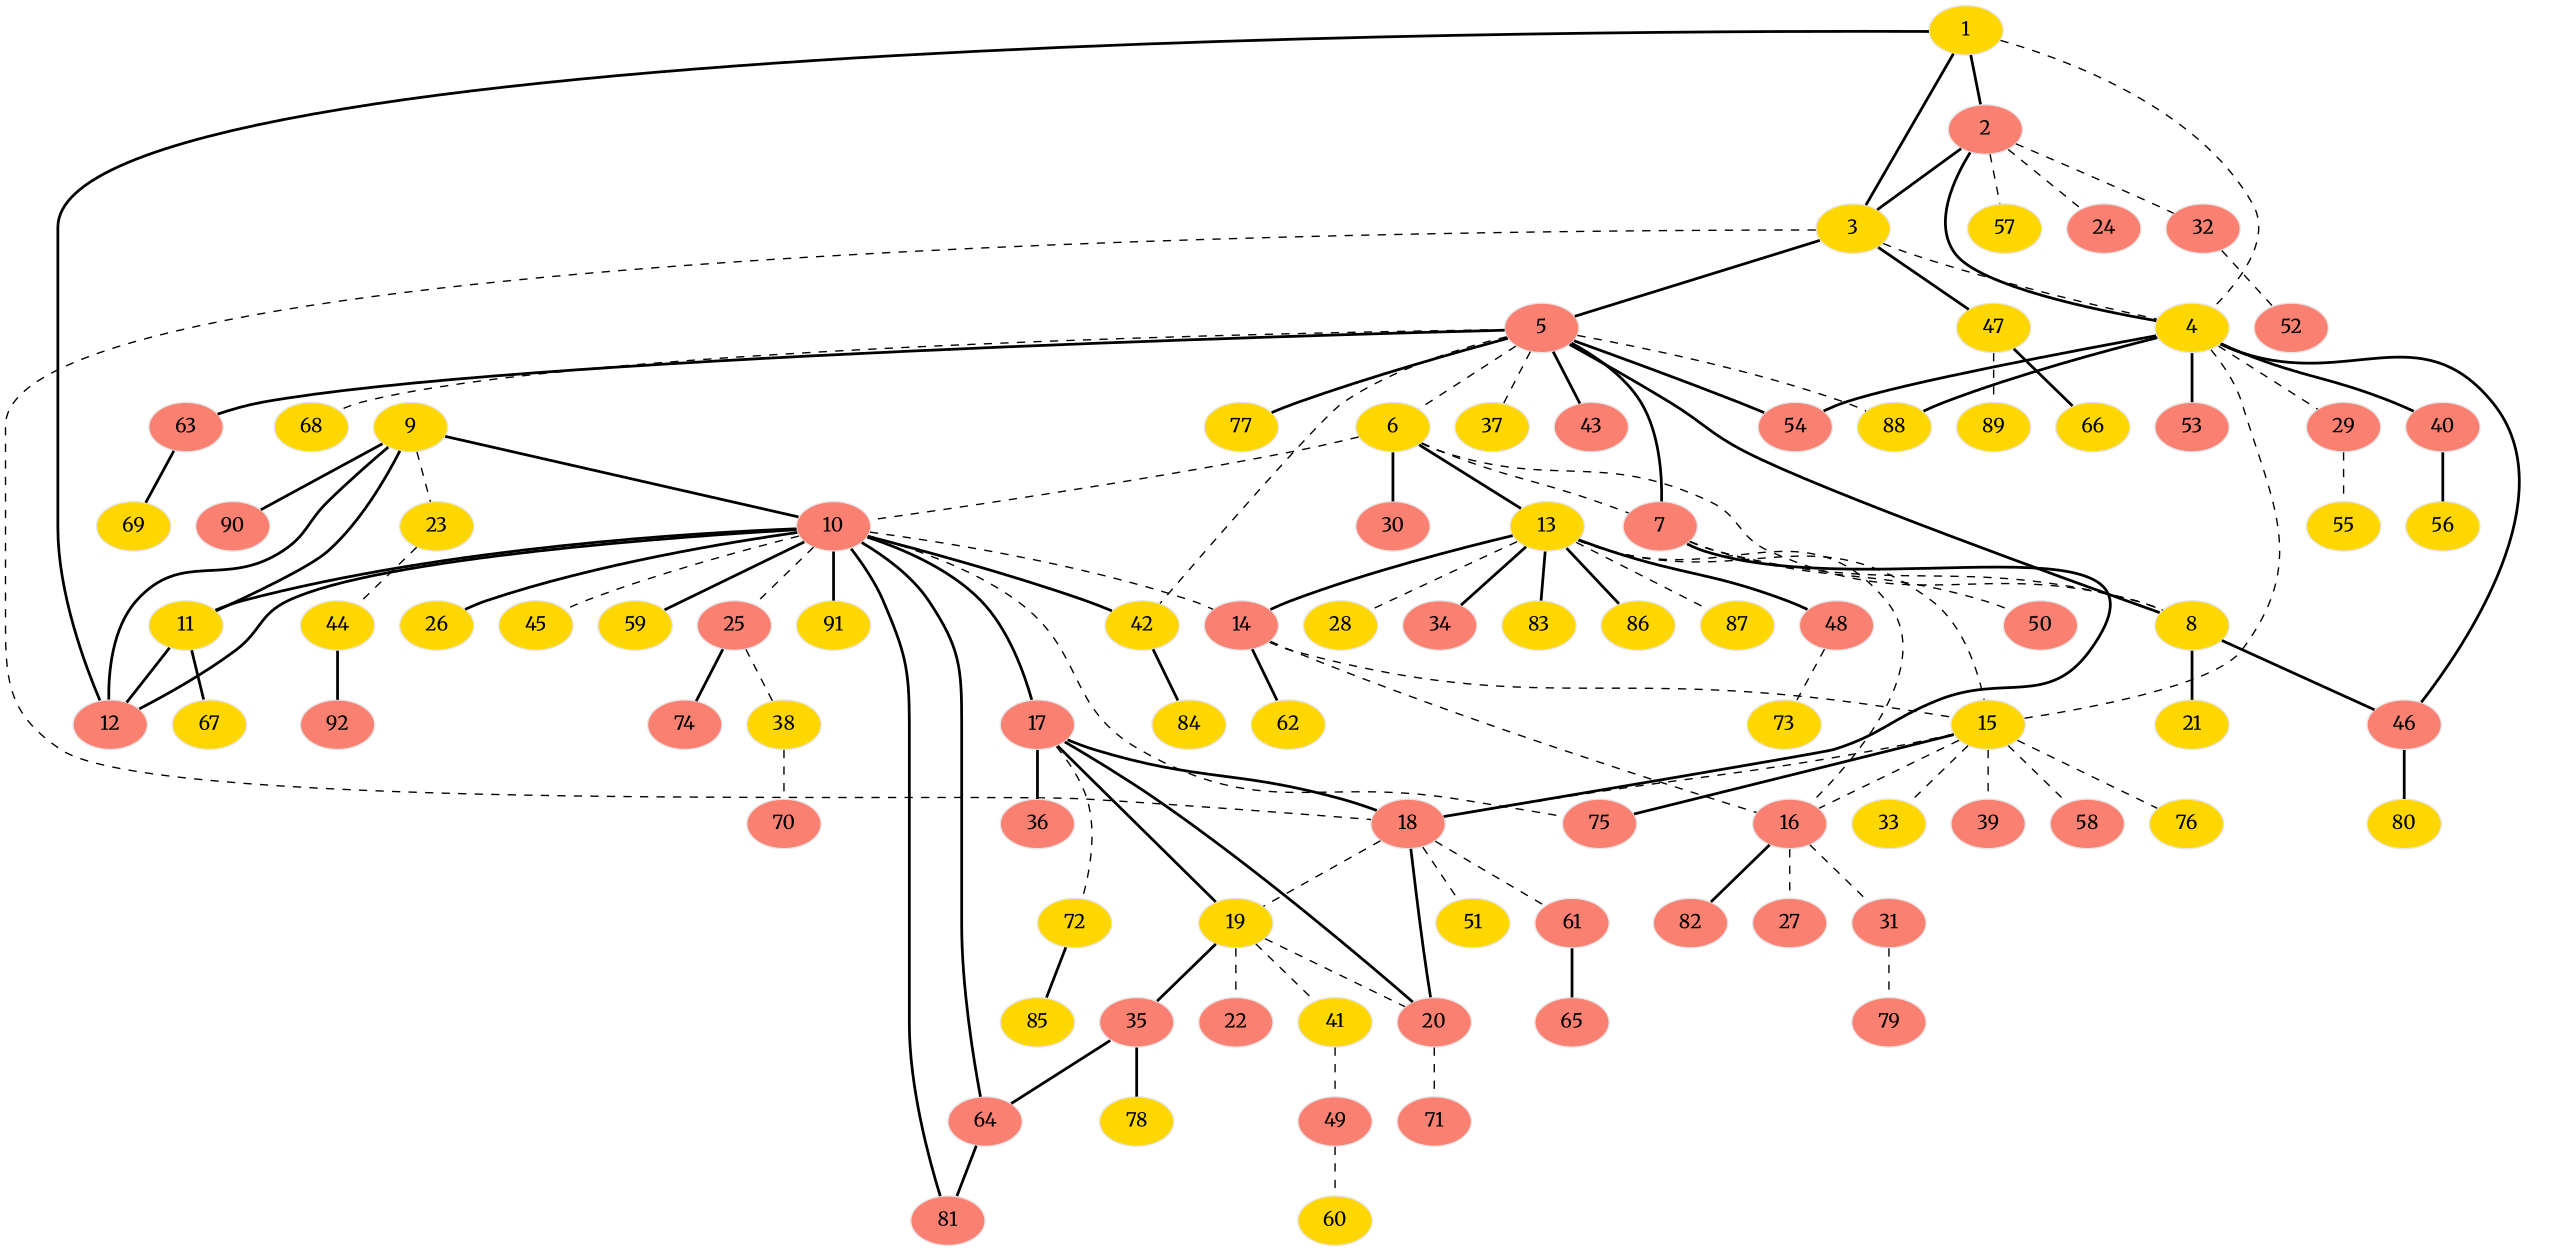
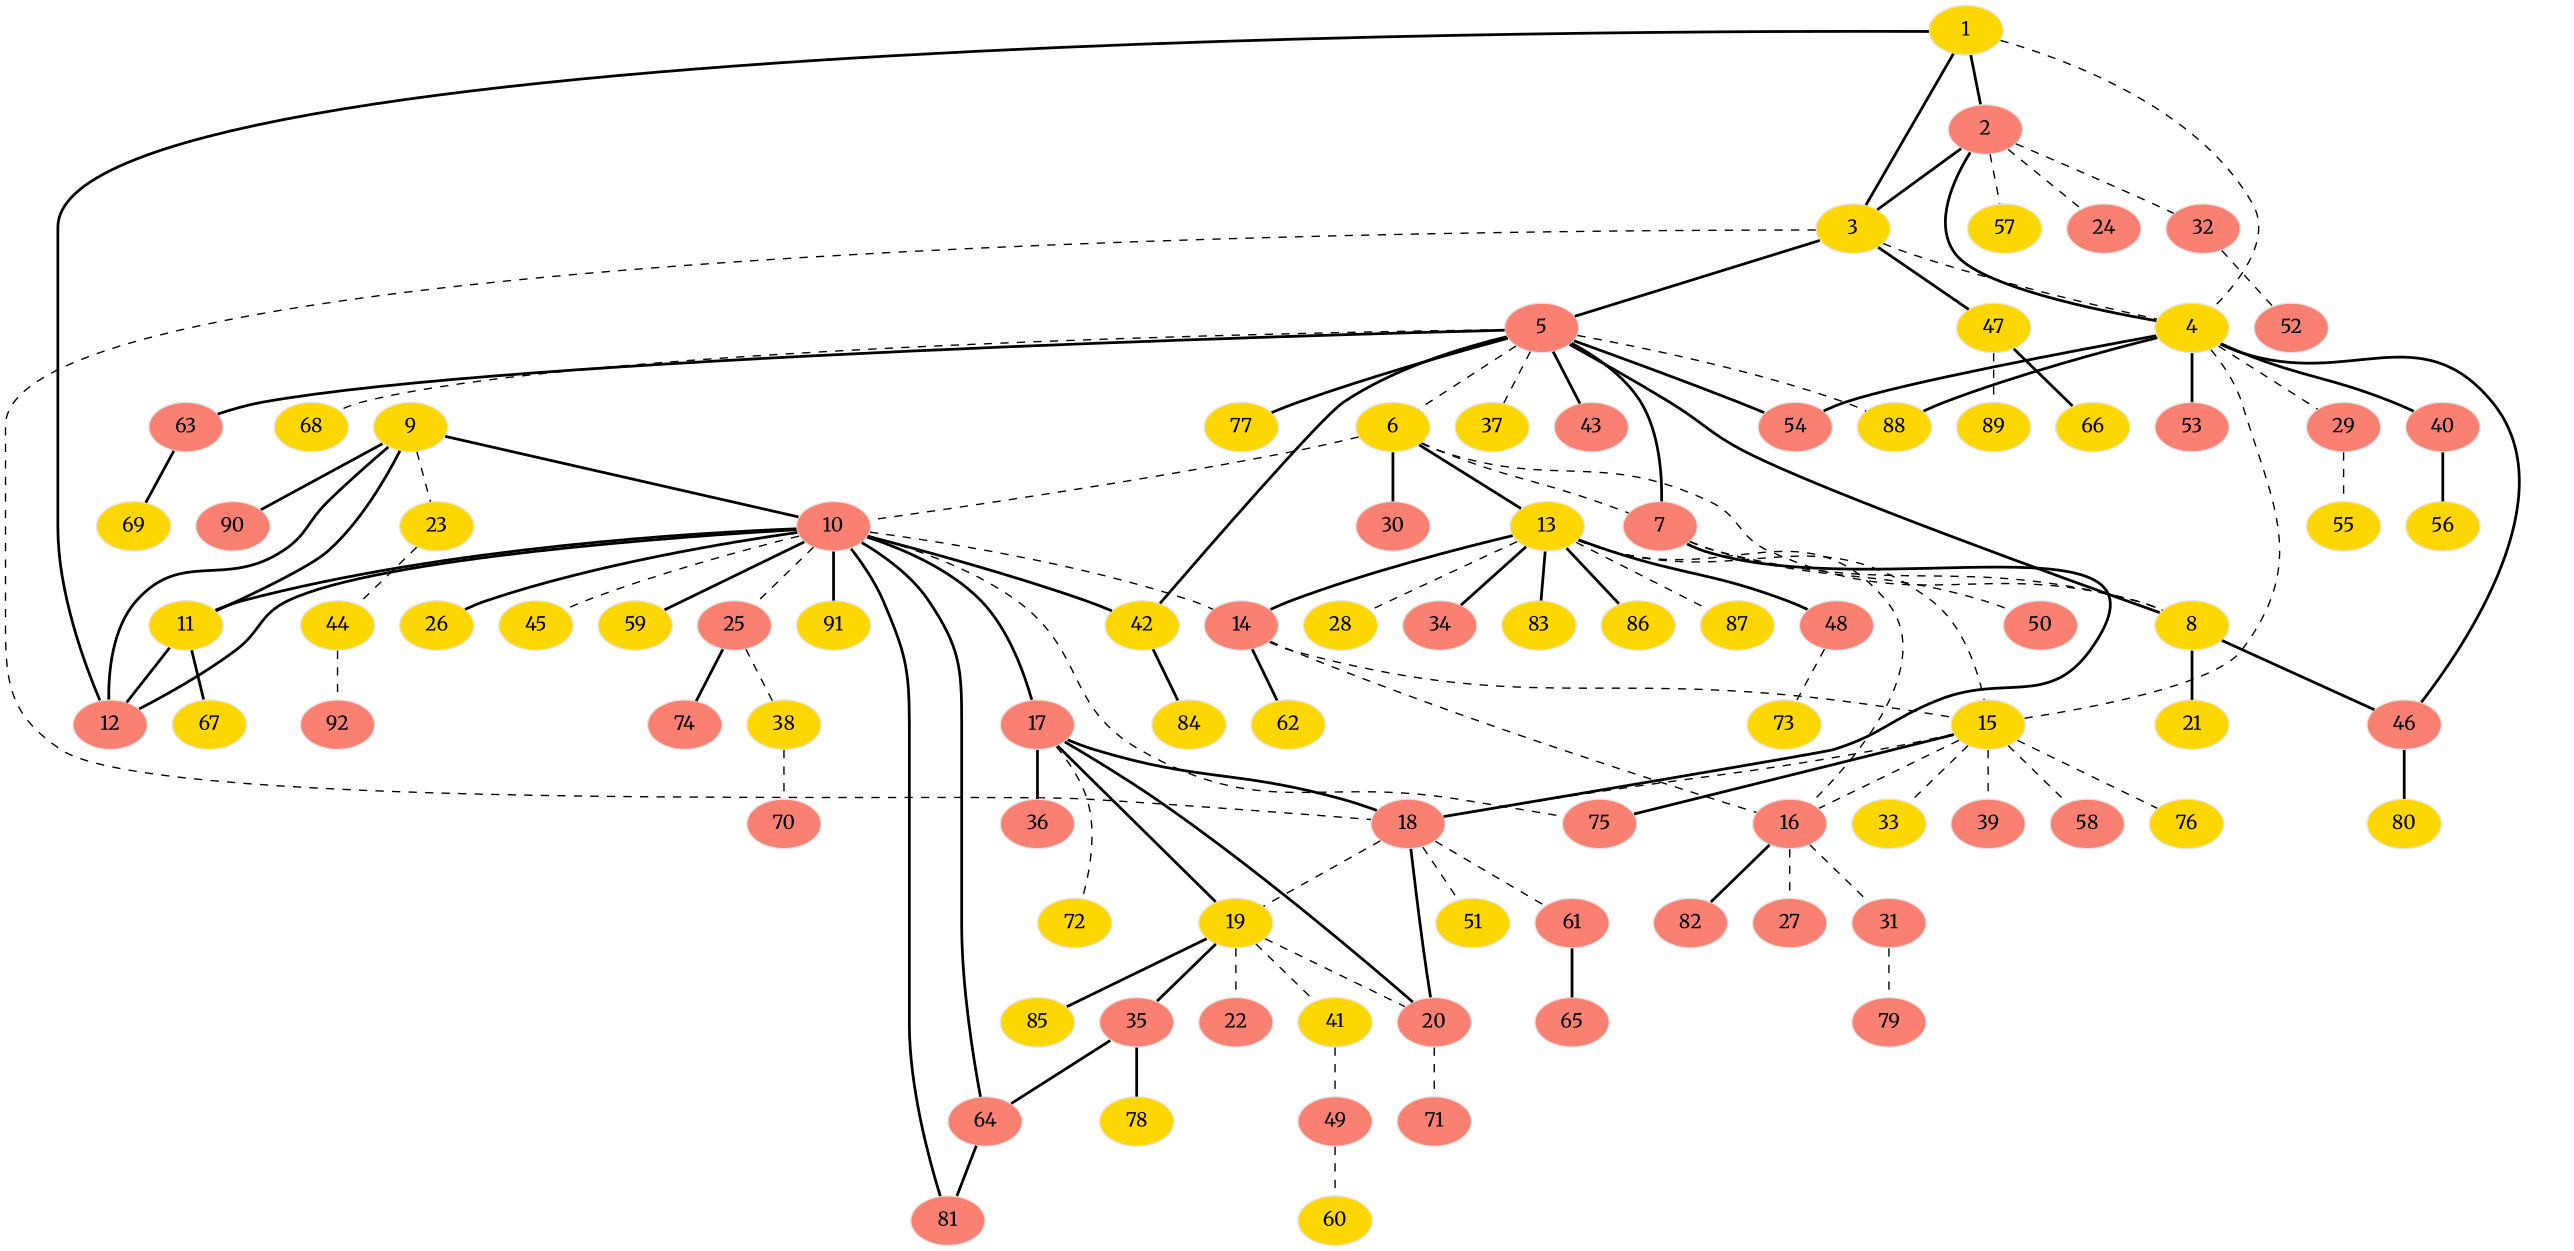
edge "5" -- "42": style dashed -> bold
edge "44" -- "92": style bold -> dashed
edge "72" -- "85": now "19" -- "85"
